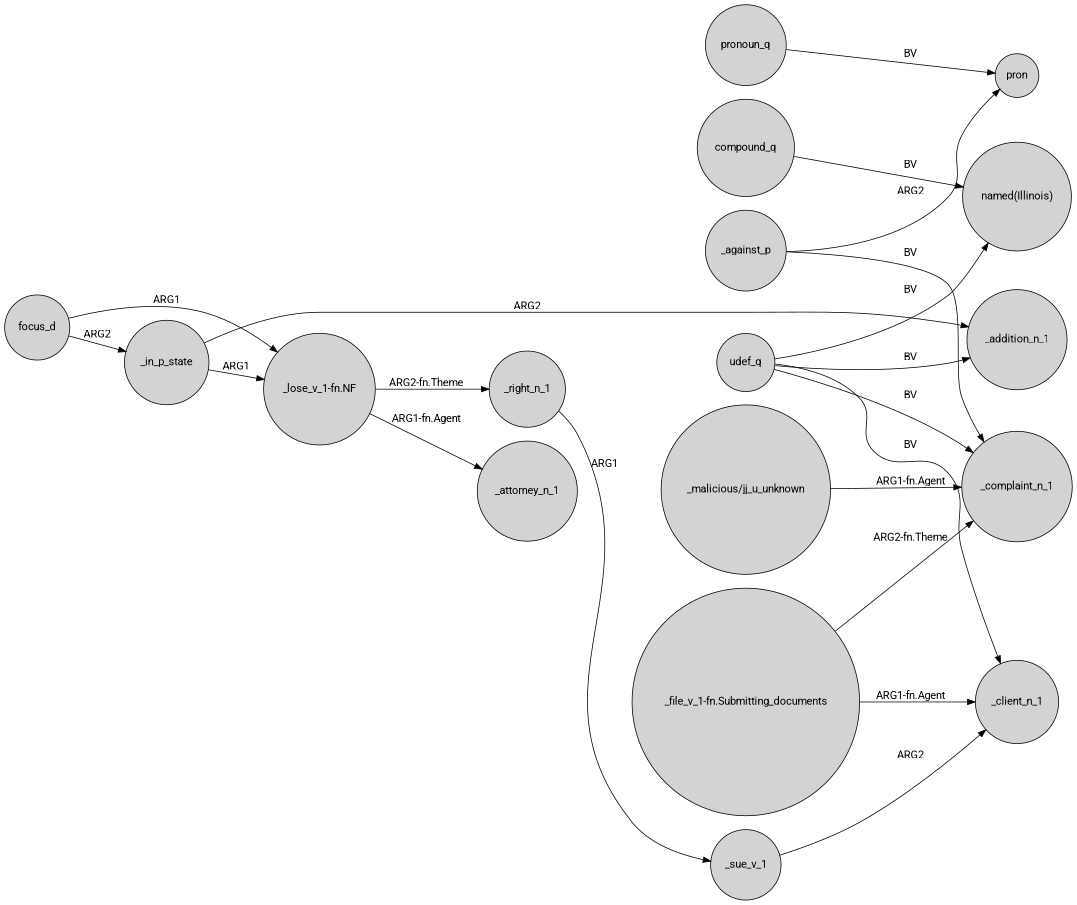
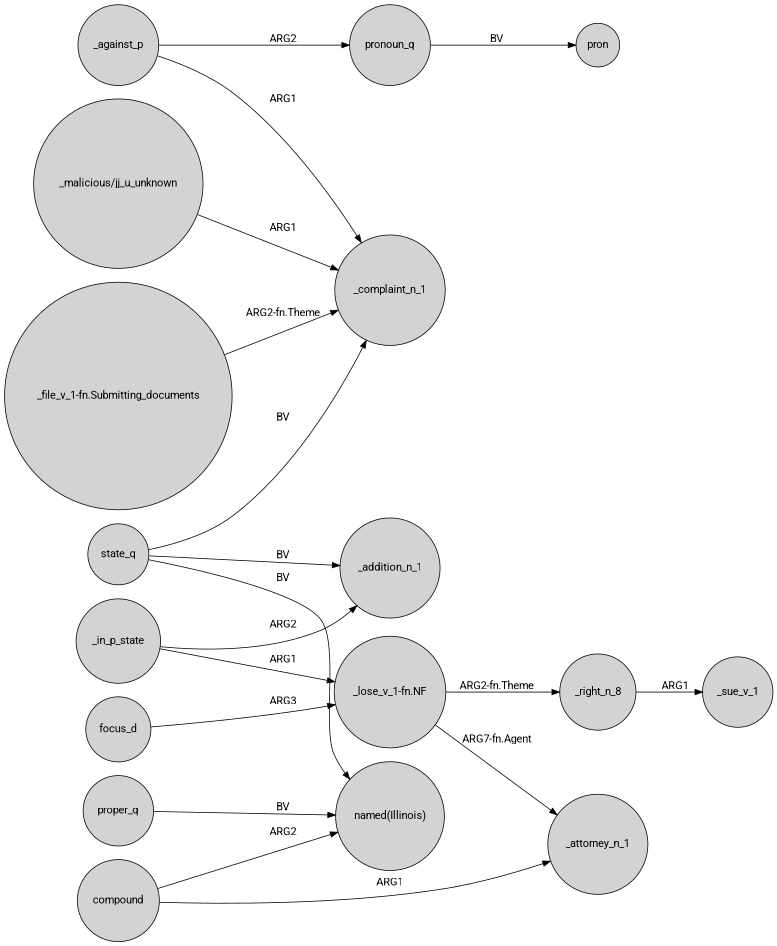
node "compound_q": label "compound_q" -> "proper_q"
edge "_against_p" -> "pron": now "_against_p" -> "pronoun_q"
edge "_against_p" -> "_complaint_n_1": label "BV" -> "ARG1"
edge "focus_d" -> "_lose_v_1-fn.NF": label "ARG1" -> "ARG3"
edge "focus_d" -> "_in_p_state": removed, label "ARG2"
node "udef_q": label "udef_q" -> "state_q"
node "_right_n_1": label "_right_n_1" -> "_right_n_8"
edge "_lose_v_1-fn.NF" -> "_attorney_n_1": label "ARG1-fn.Agent" -> "ARG7-fn.Agent"
edge "_malicious/jj_u_unknown" -> "_complaint_n_1": label "ARG1-fn.Agent" -> "ARG1"
node "_client_n_1": removed
node "compound": added
